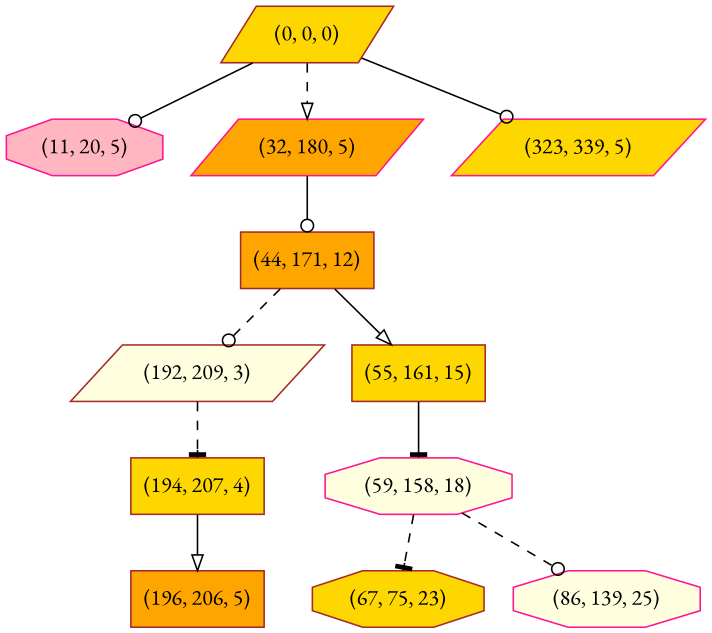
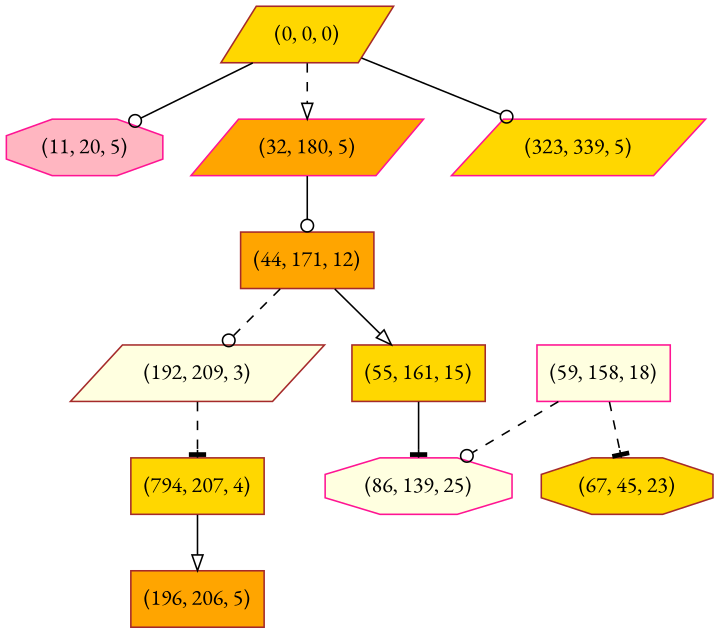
edge "(55, 161, 15)" -> "(59, 158, 18)": now "(55, 161, 15)" -> "(86, 139, 25)"
node "(194, 207, 4)": label "(194, 207, 4)" -> "(794, 207, 4)"
node "(59, 158, 18)": shape octagon -> box
node "(67, 75, 23)": label "(67, 75, 23)" -> "(67, 45, 23)"
